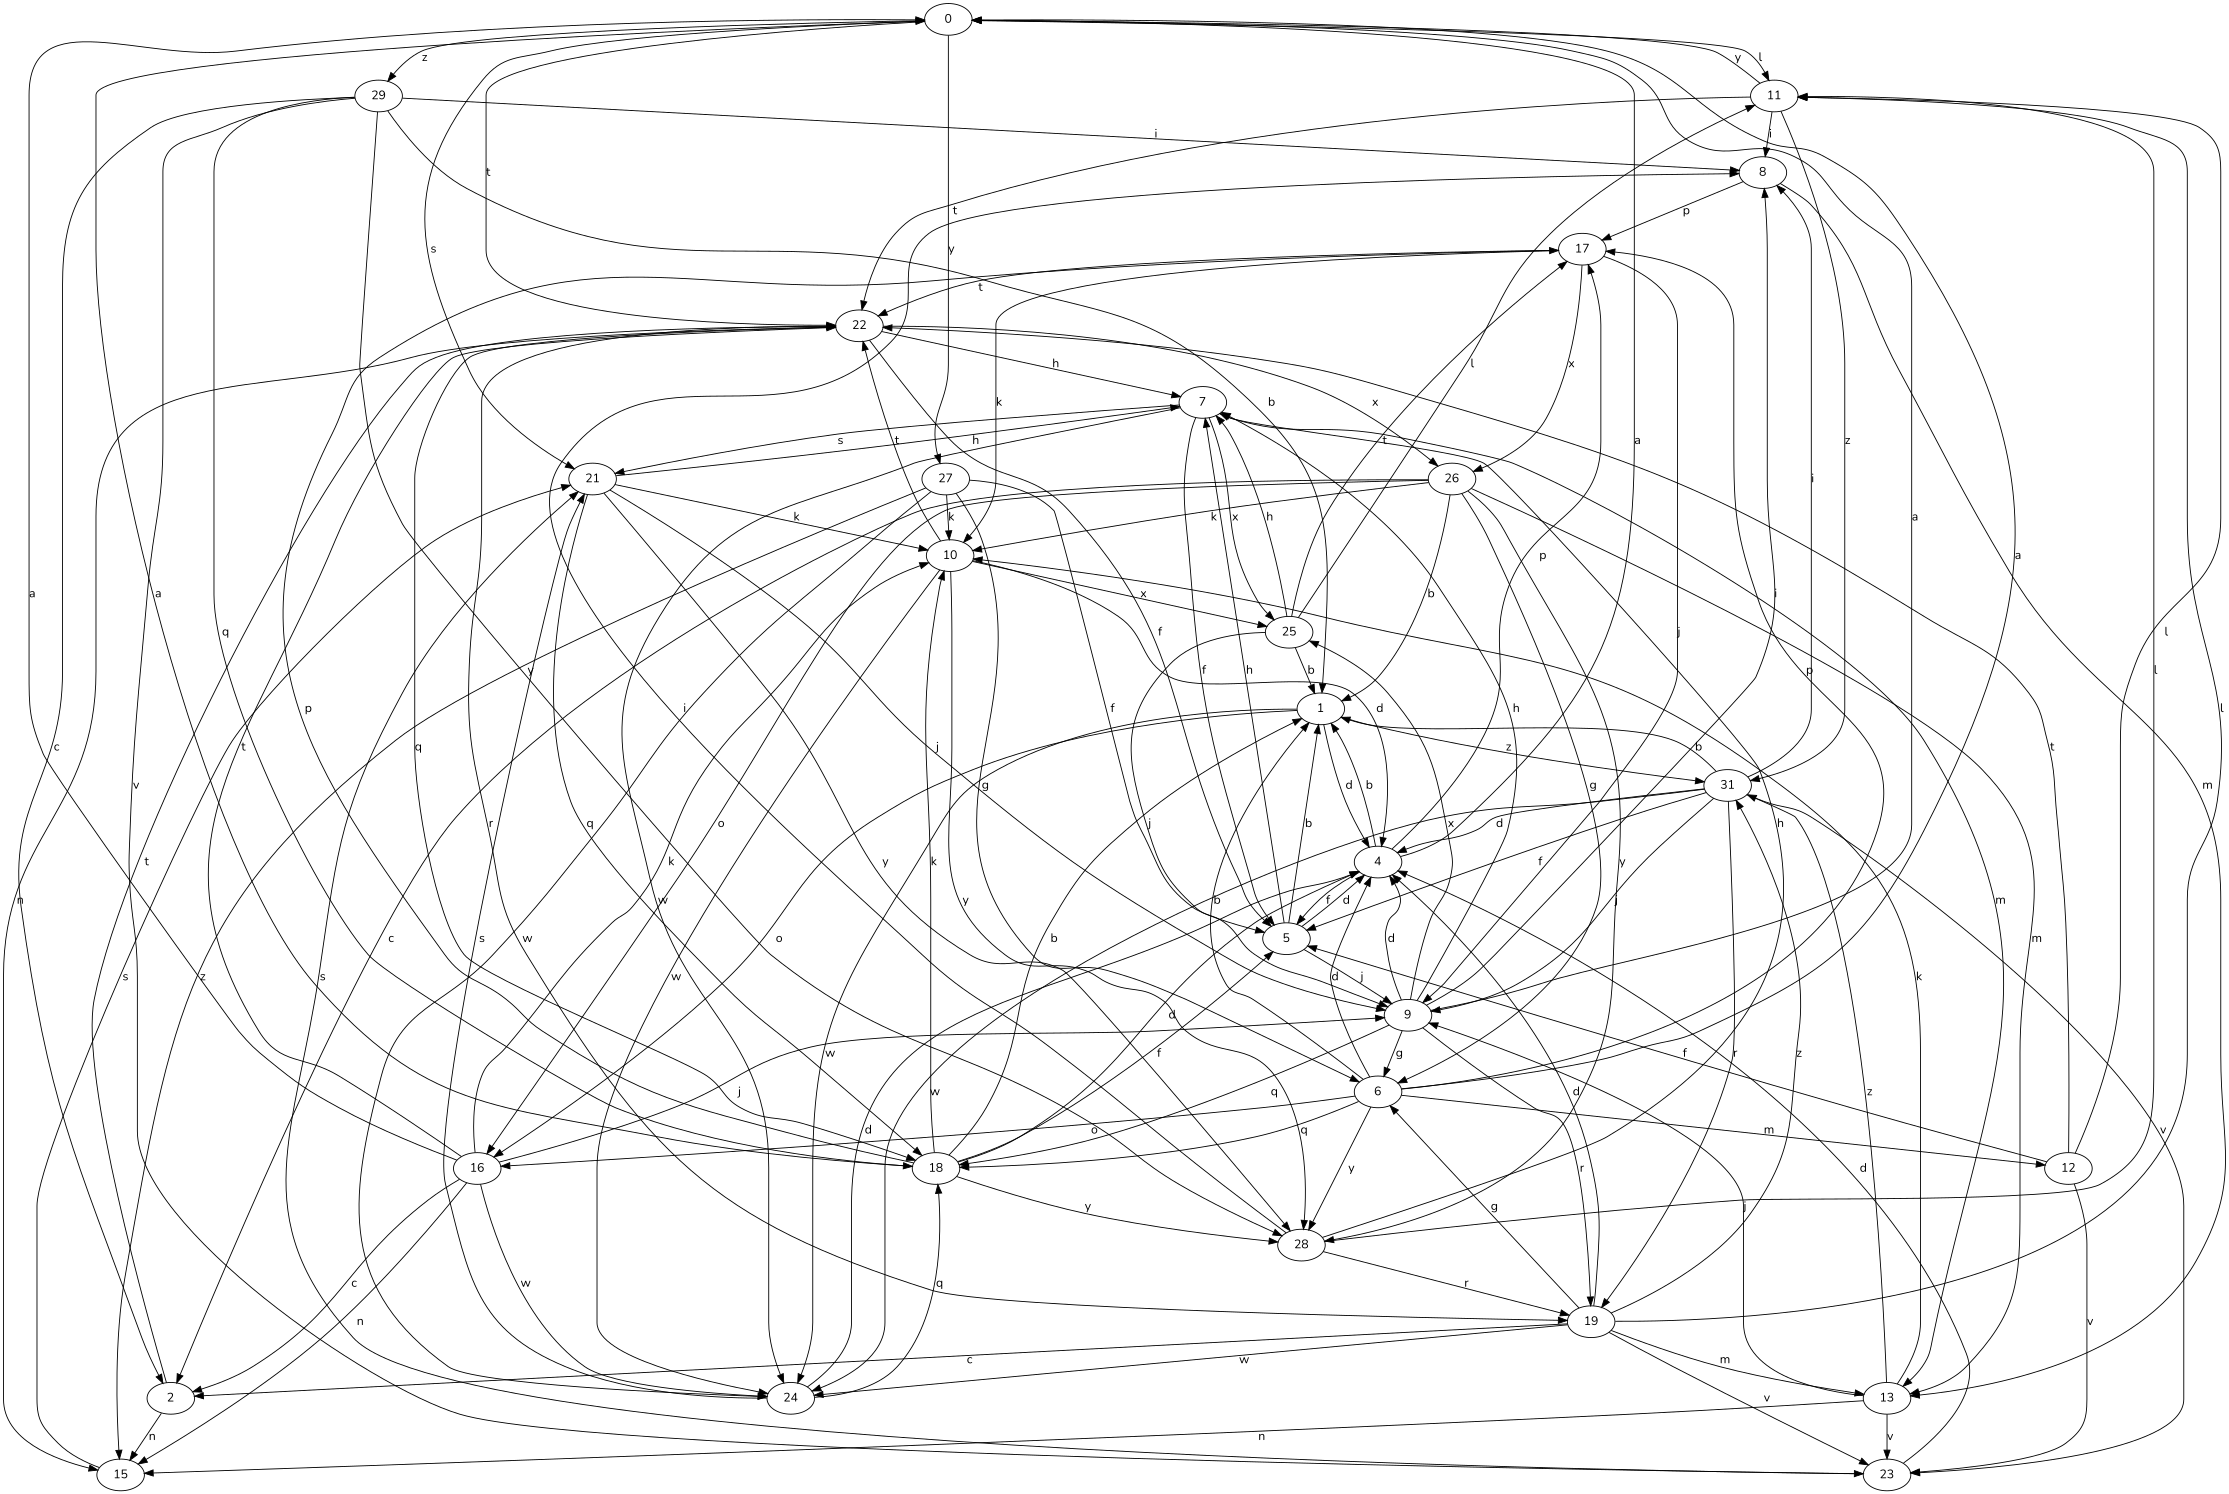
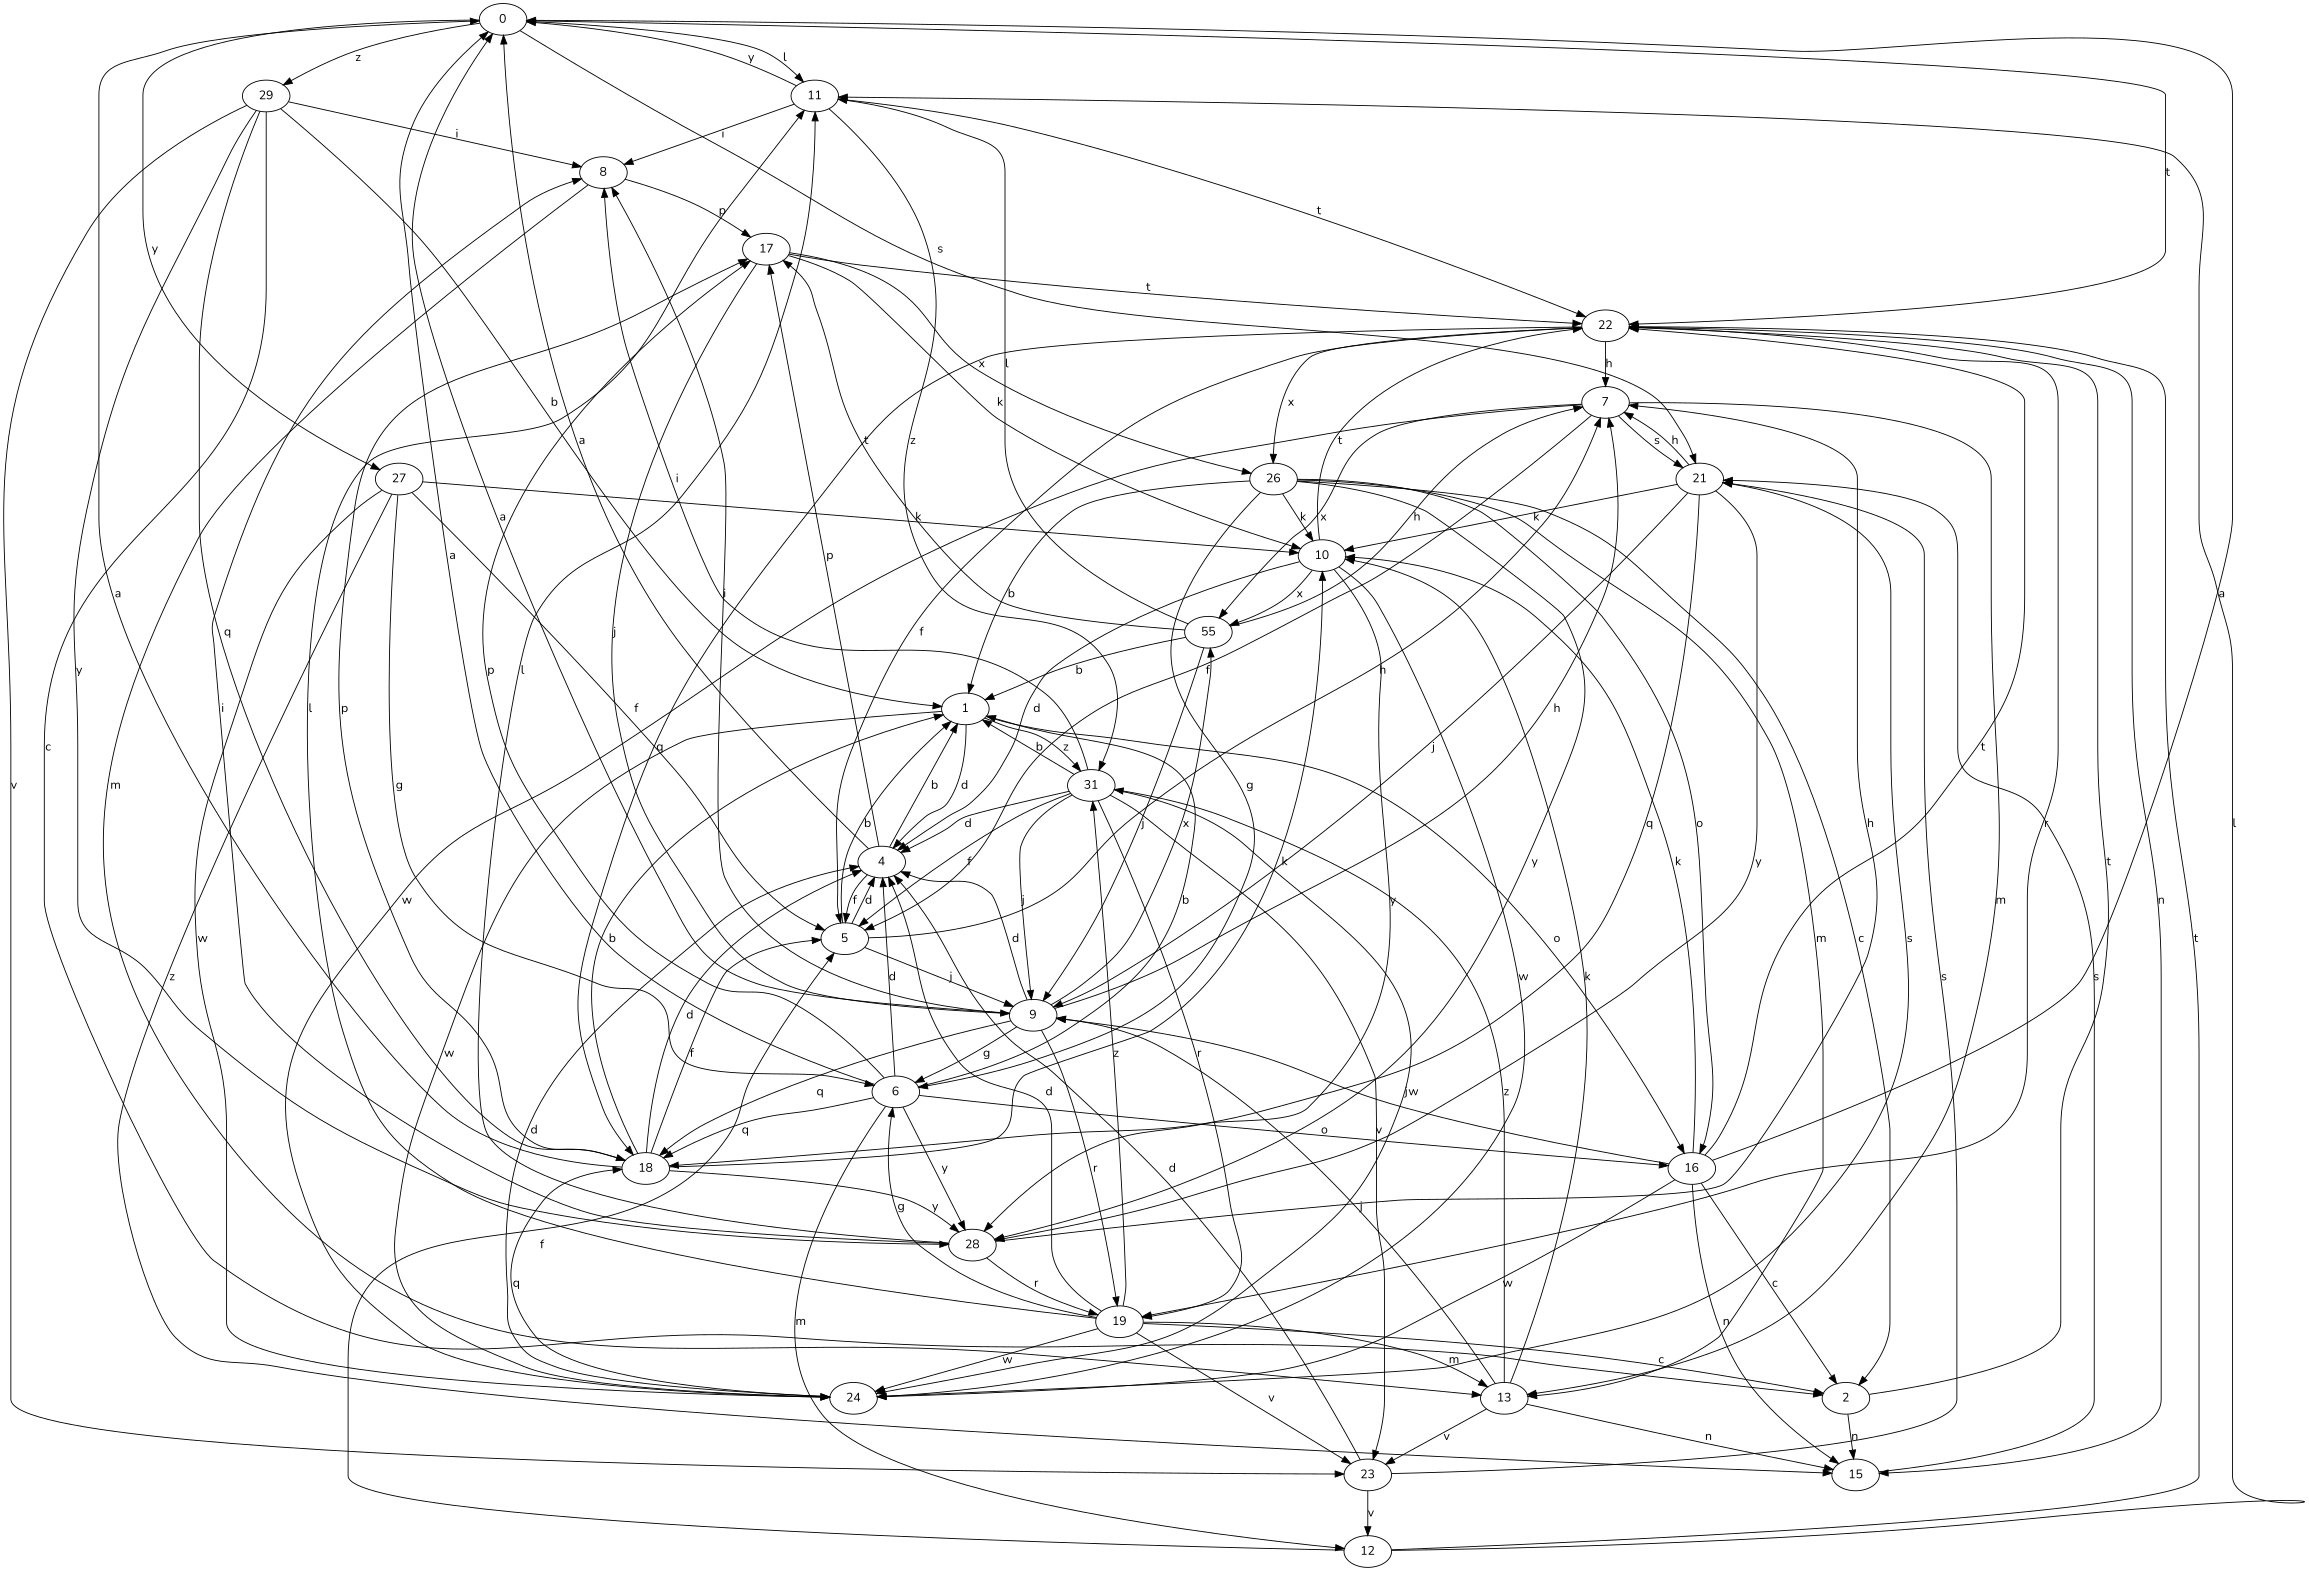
node "25": label "25" -> "55"
edge "12" -> "23": reversed
